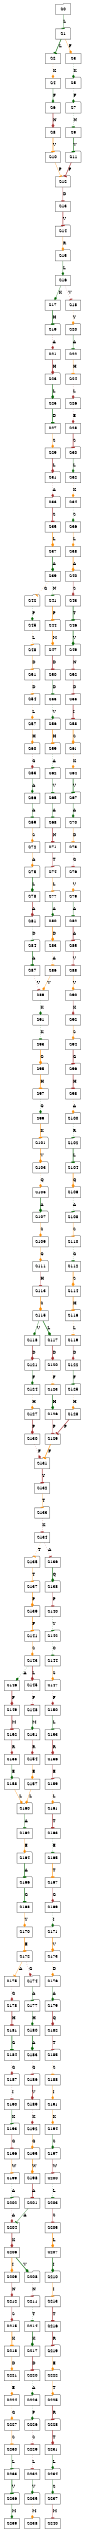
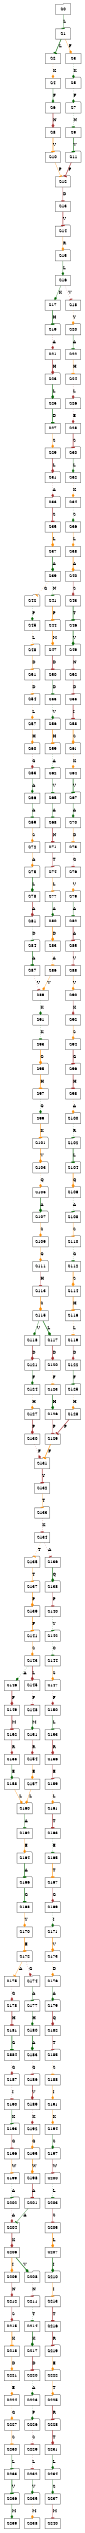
node "S184": label "S184" -> "S884"
